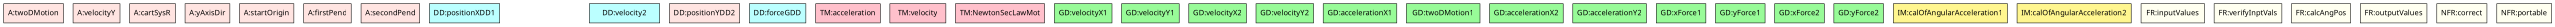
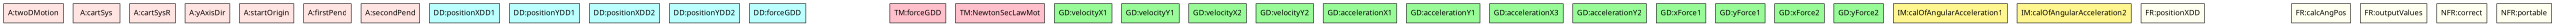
node "A:velocityY": label "A:velocityY" -> "A:cartSys"
node "DD:positionYDD1": added
node "DD:velocity2": label "DD:velocity2" -> "DD:positionXDD2"
node "DD:positionYDD2": fillcolor mistyrose -> paleturquoise1
node "TM:acceleration": removed
node "TM:velocity": label "TM:velocity" -> "TM:forceGDD"
node "GD:twoDMotion1": label "GD:twoDMotion1" -> "GD:accelerationY1"
node "GD:accelerationX2": label "GD:accelerationX2" -> "GD:accelerationX3"
node "FR:inputValues": label "FR:inputValues" -> "FR:positionXDD"
node "FR:verifyInptVals": removed
